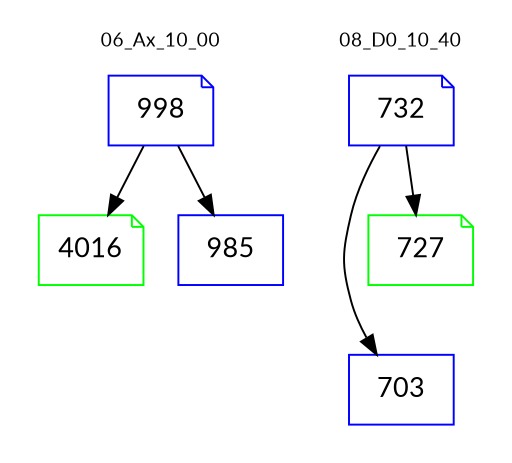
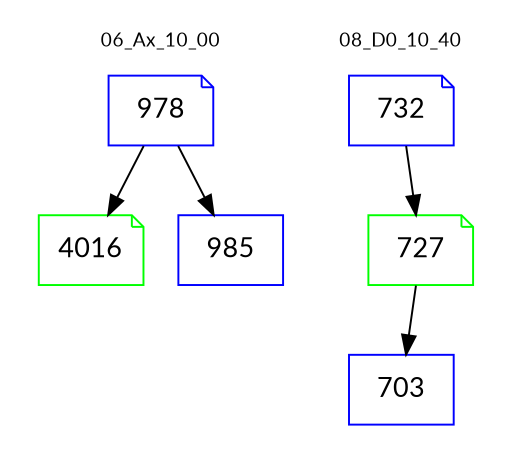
node "998": label "998" -> "978"
edge "732" -> "703": now "727" -> "703"
